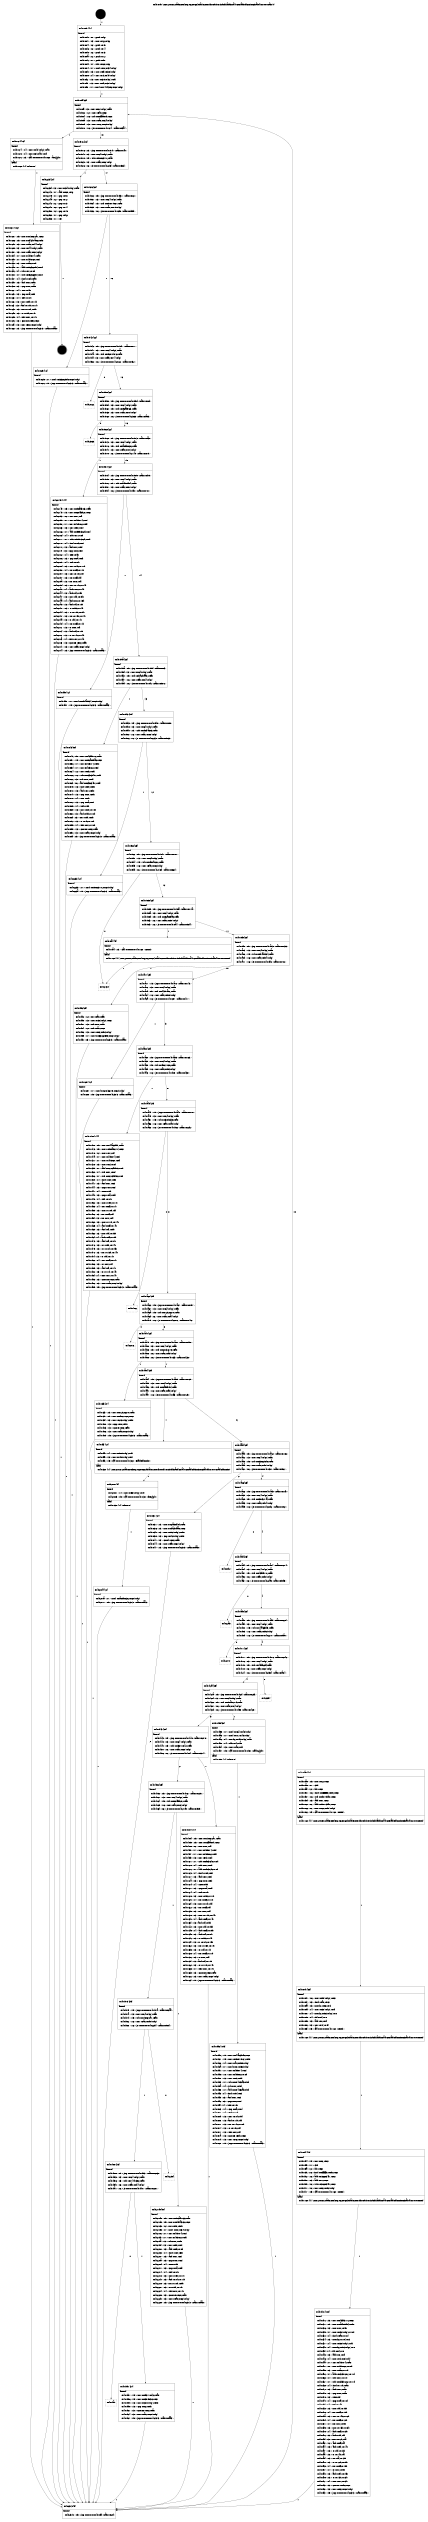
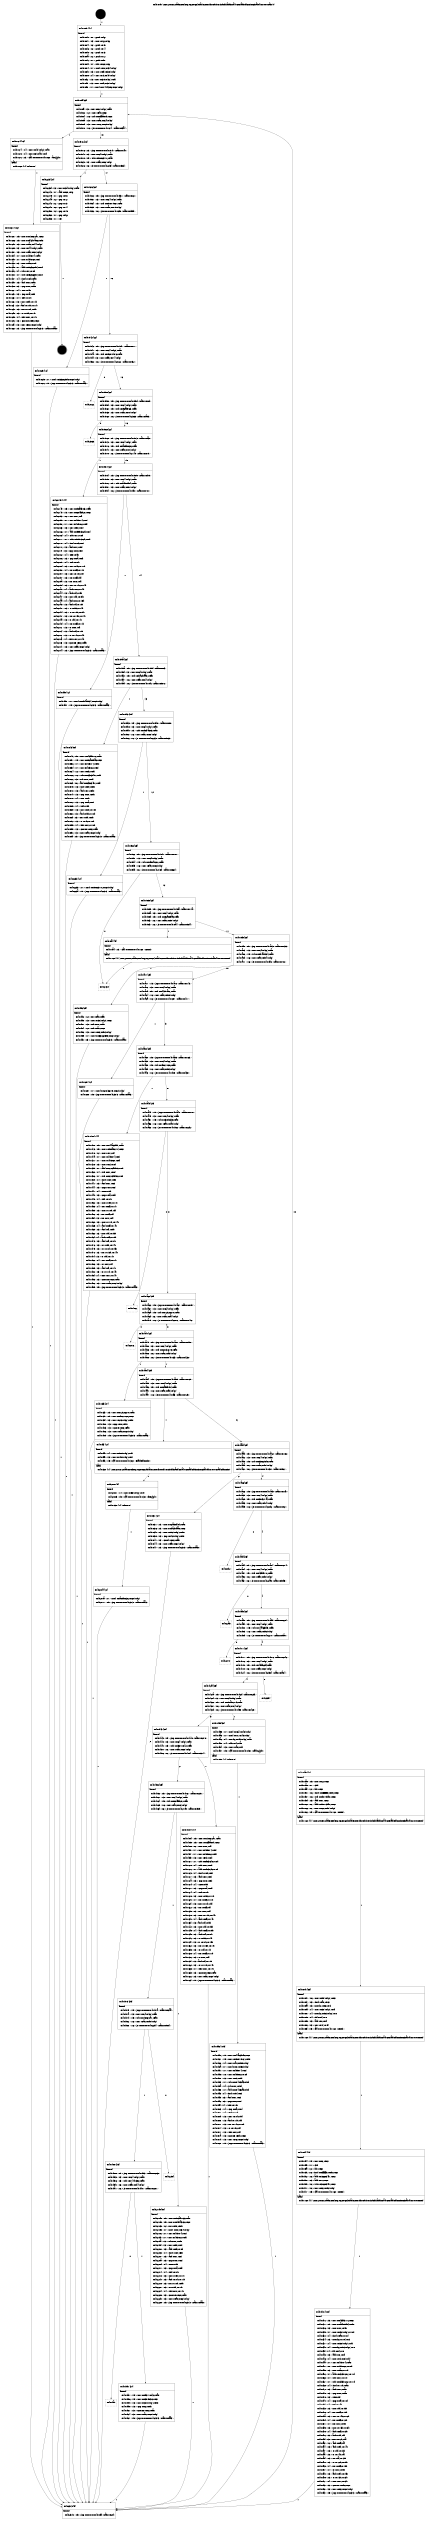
edge "0x401a62 [25]" -> "0x401a7b [25]": reversed
